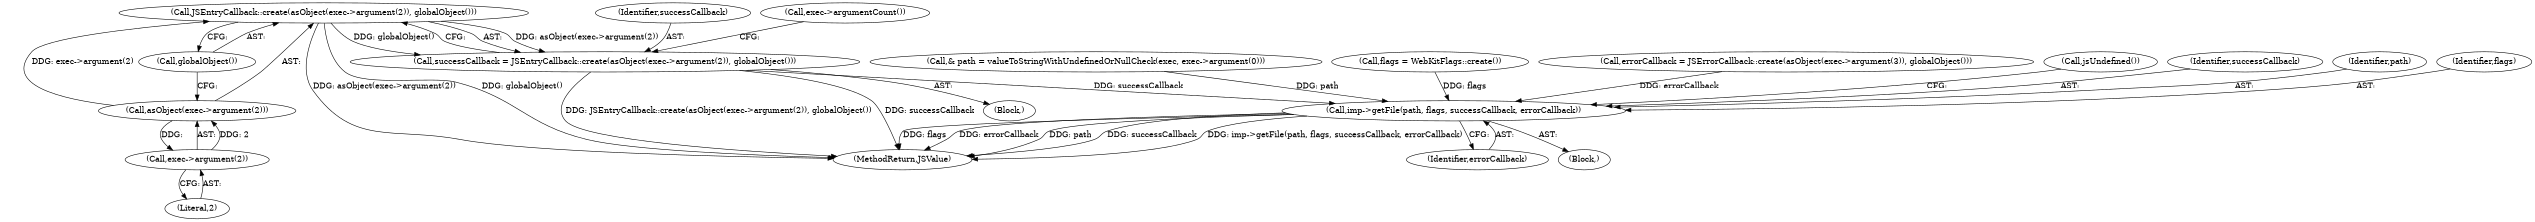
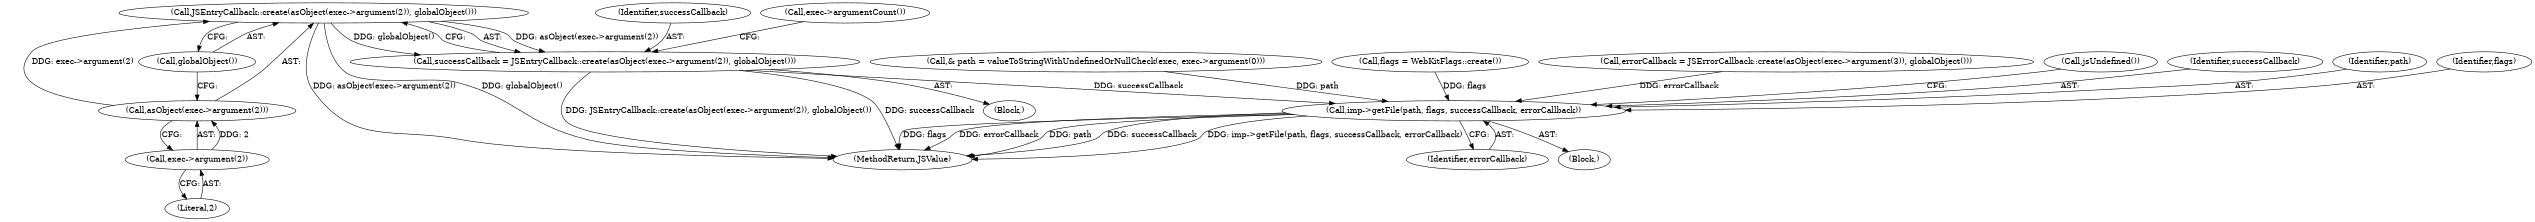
edge "(Call,asObject(exec->argument(2)))" -> "(Call,exec->argument(2))": label "DDG: " -> "CFG: "
